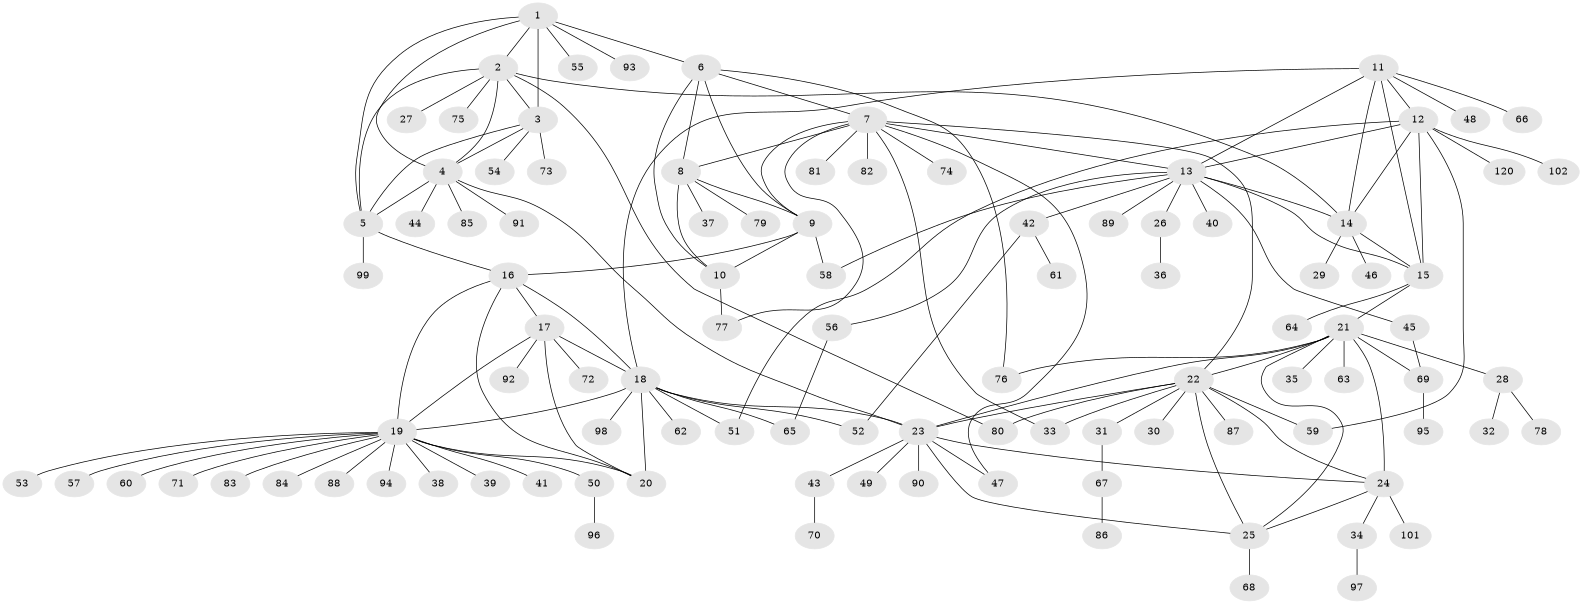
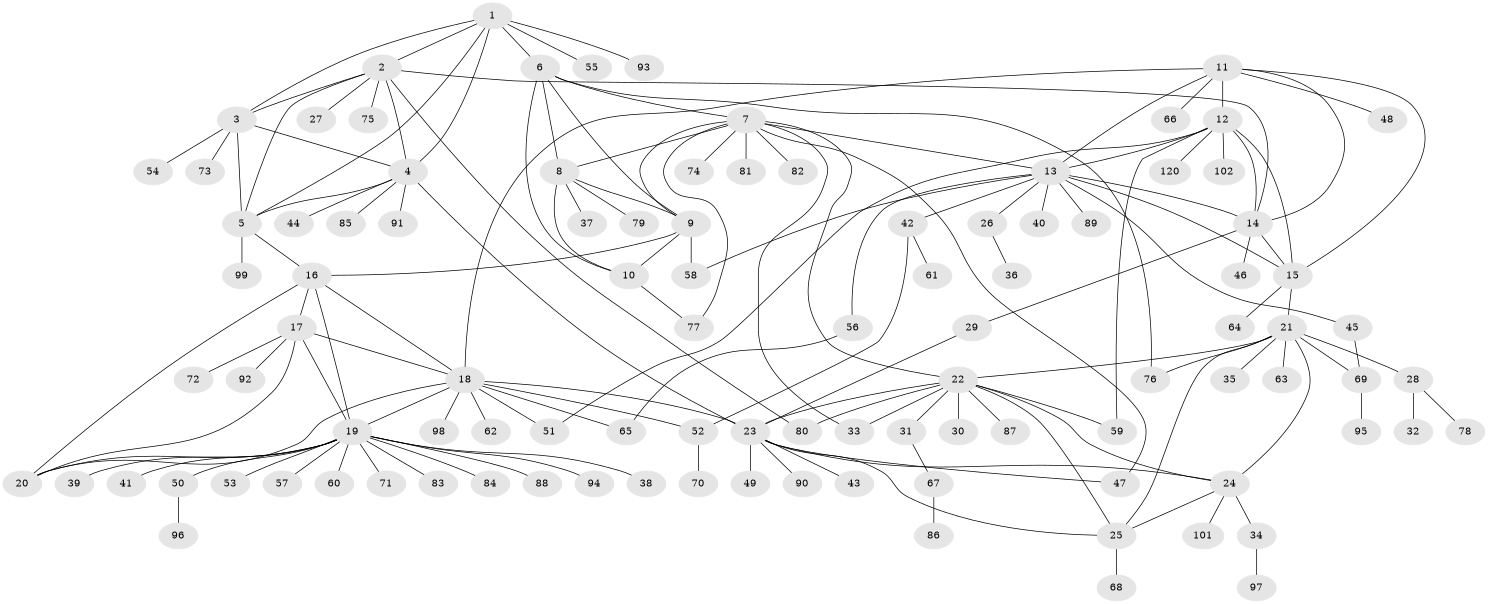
edge "21" -- "23": now "29" -- "23"
edge "43" -- "70": now "52" -- "70"
